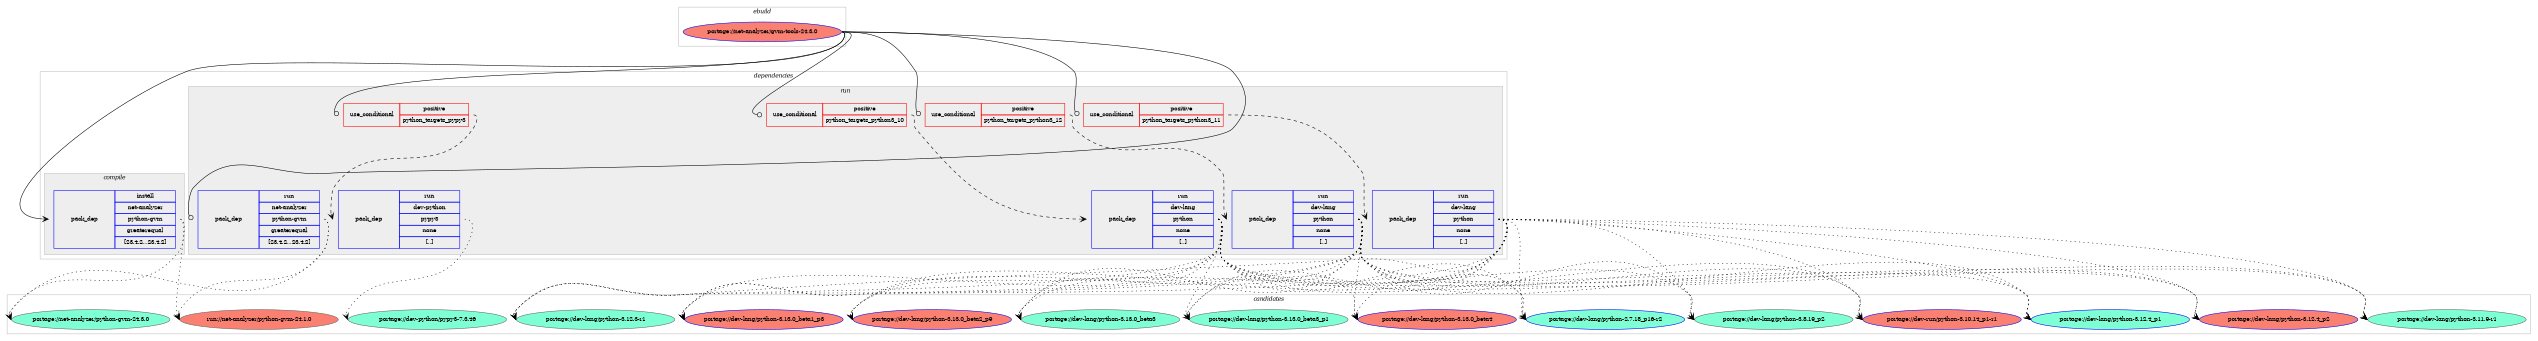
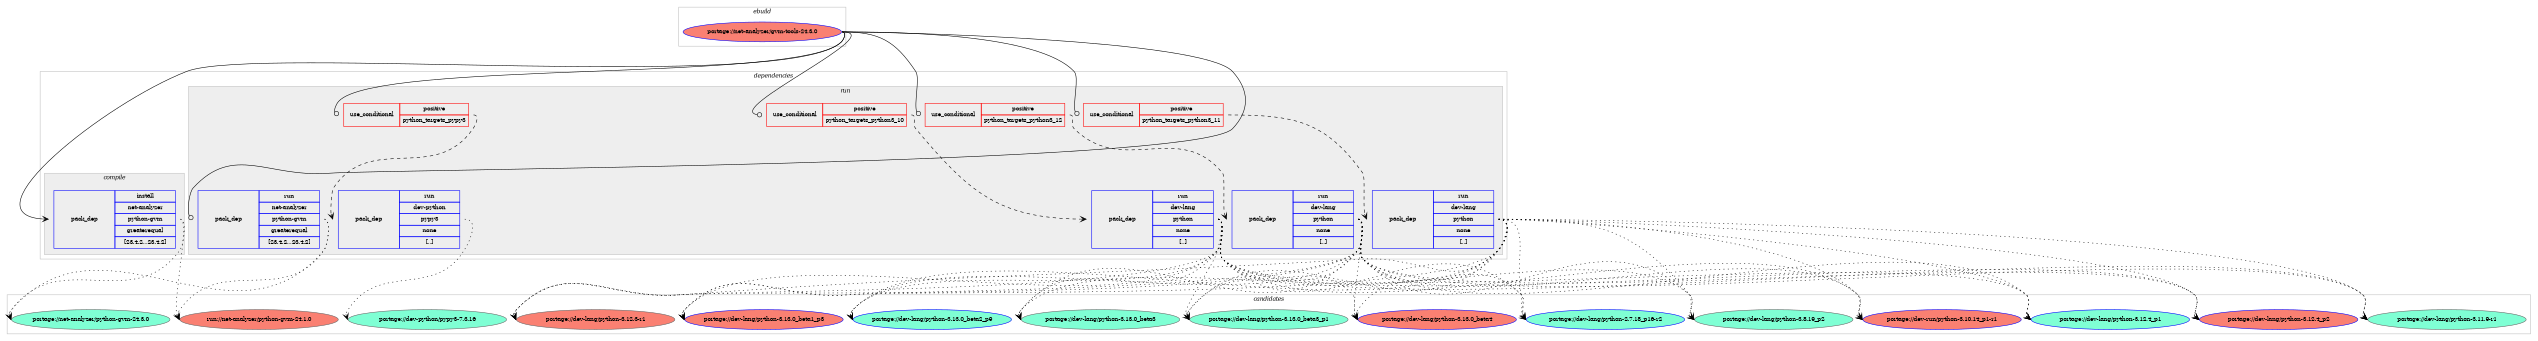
node "portage://dev-python/pypy3-7.3.46": label "portage://dev-python/pypy3-7.3.46" -> "portage://dev-python/pypy3-7.3.16"
node "portage://dev-lang/python-3.12.3-r1": fillcolor aquamarine -> salmon
node "portage://dev-lang/python-3.13.0_beta2_p9": fillcolor salmon -> aquamarine
